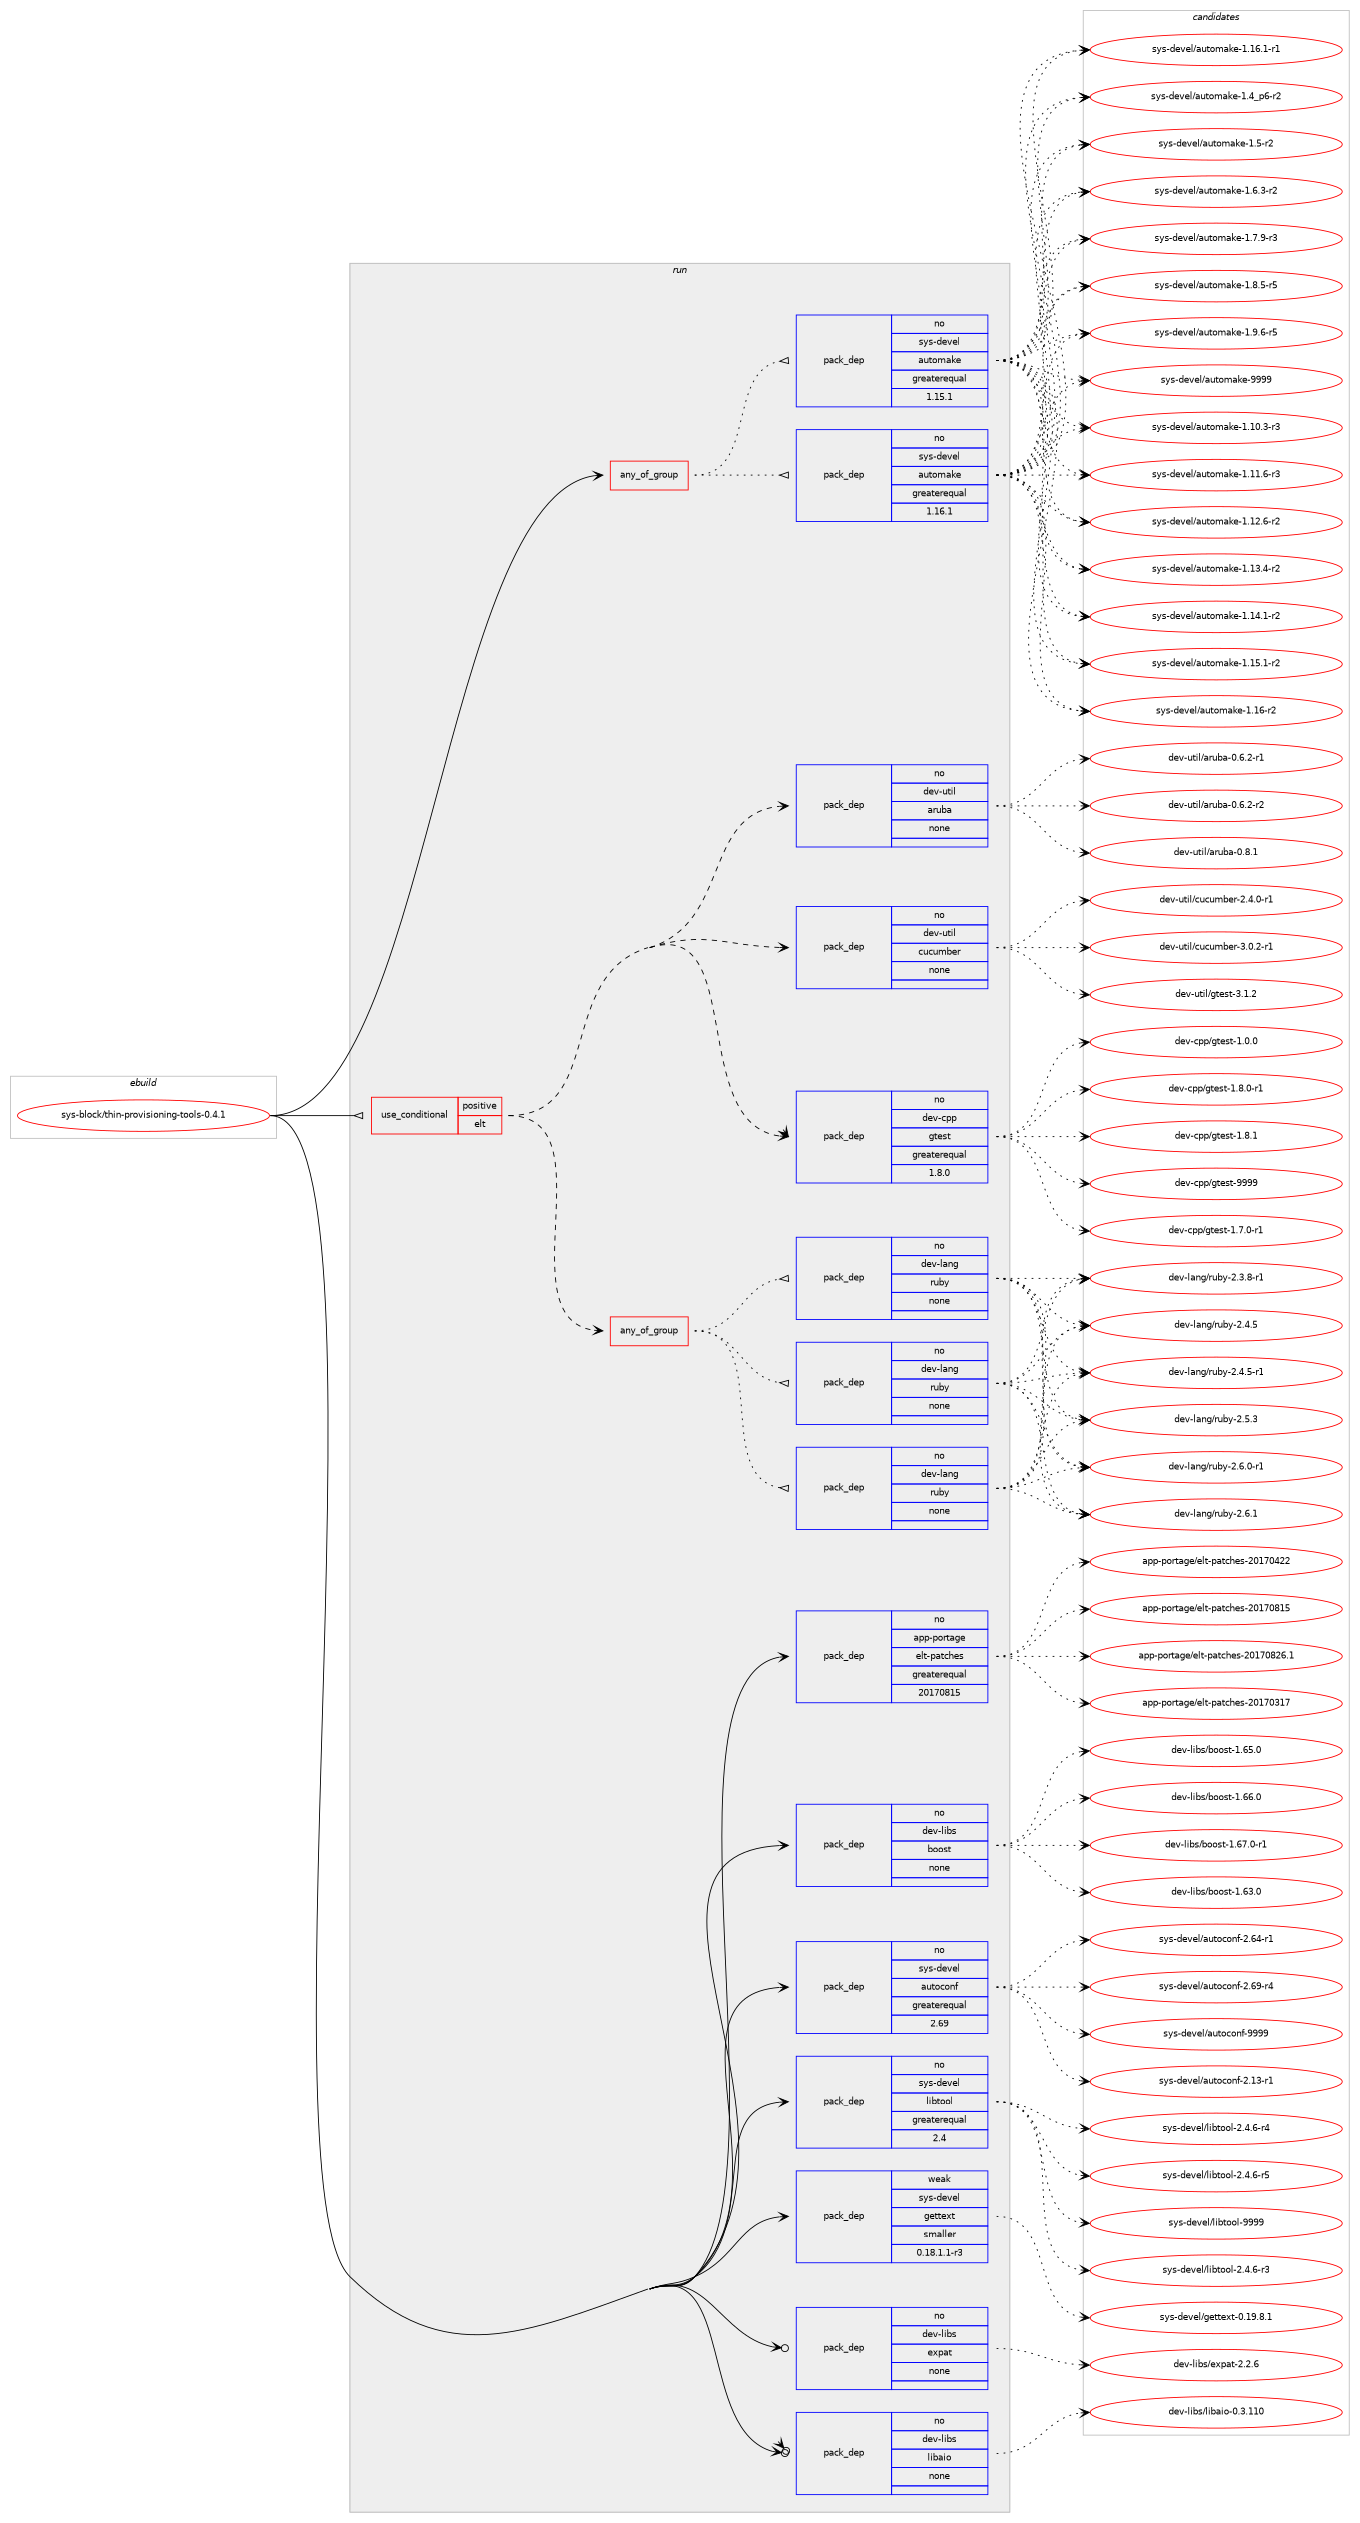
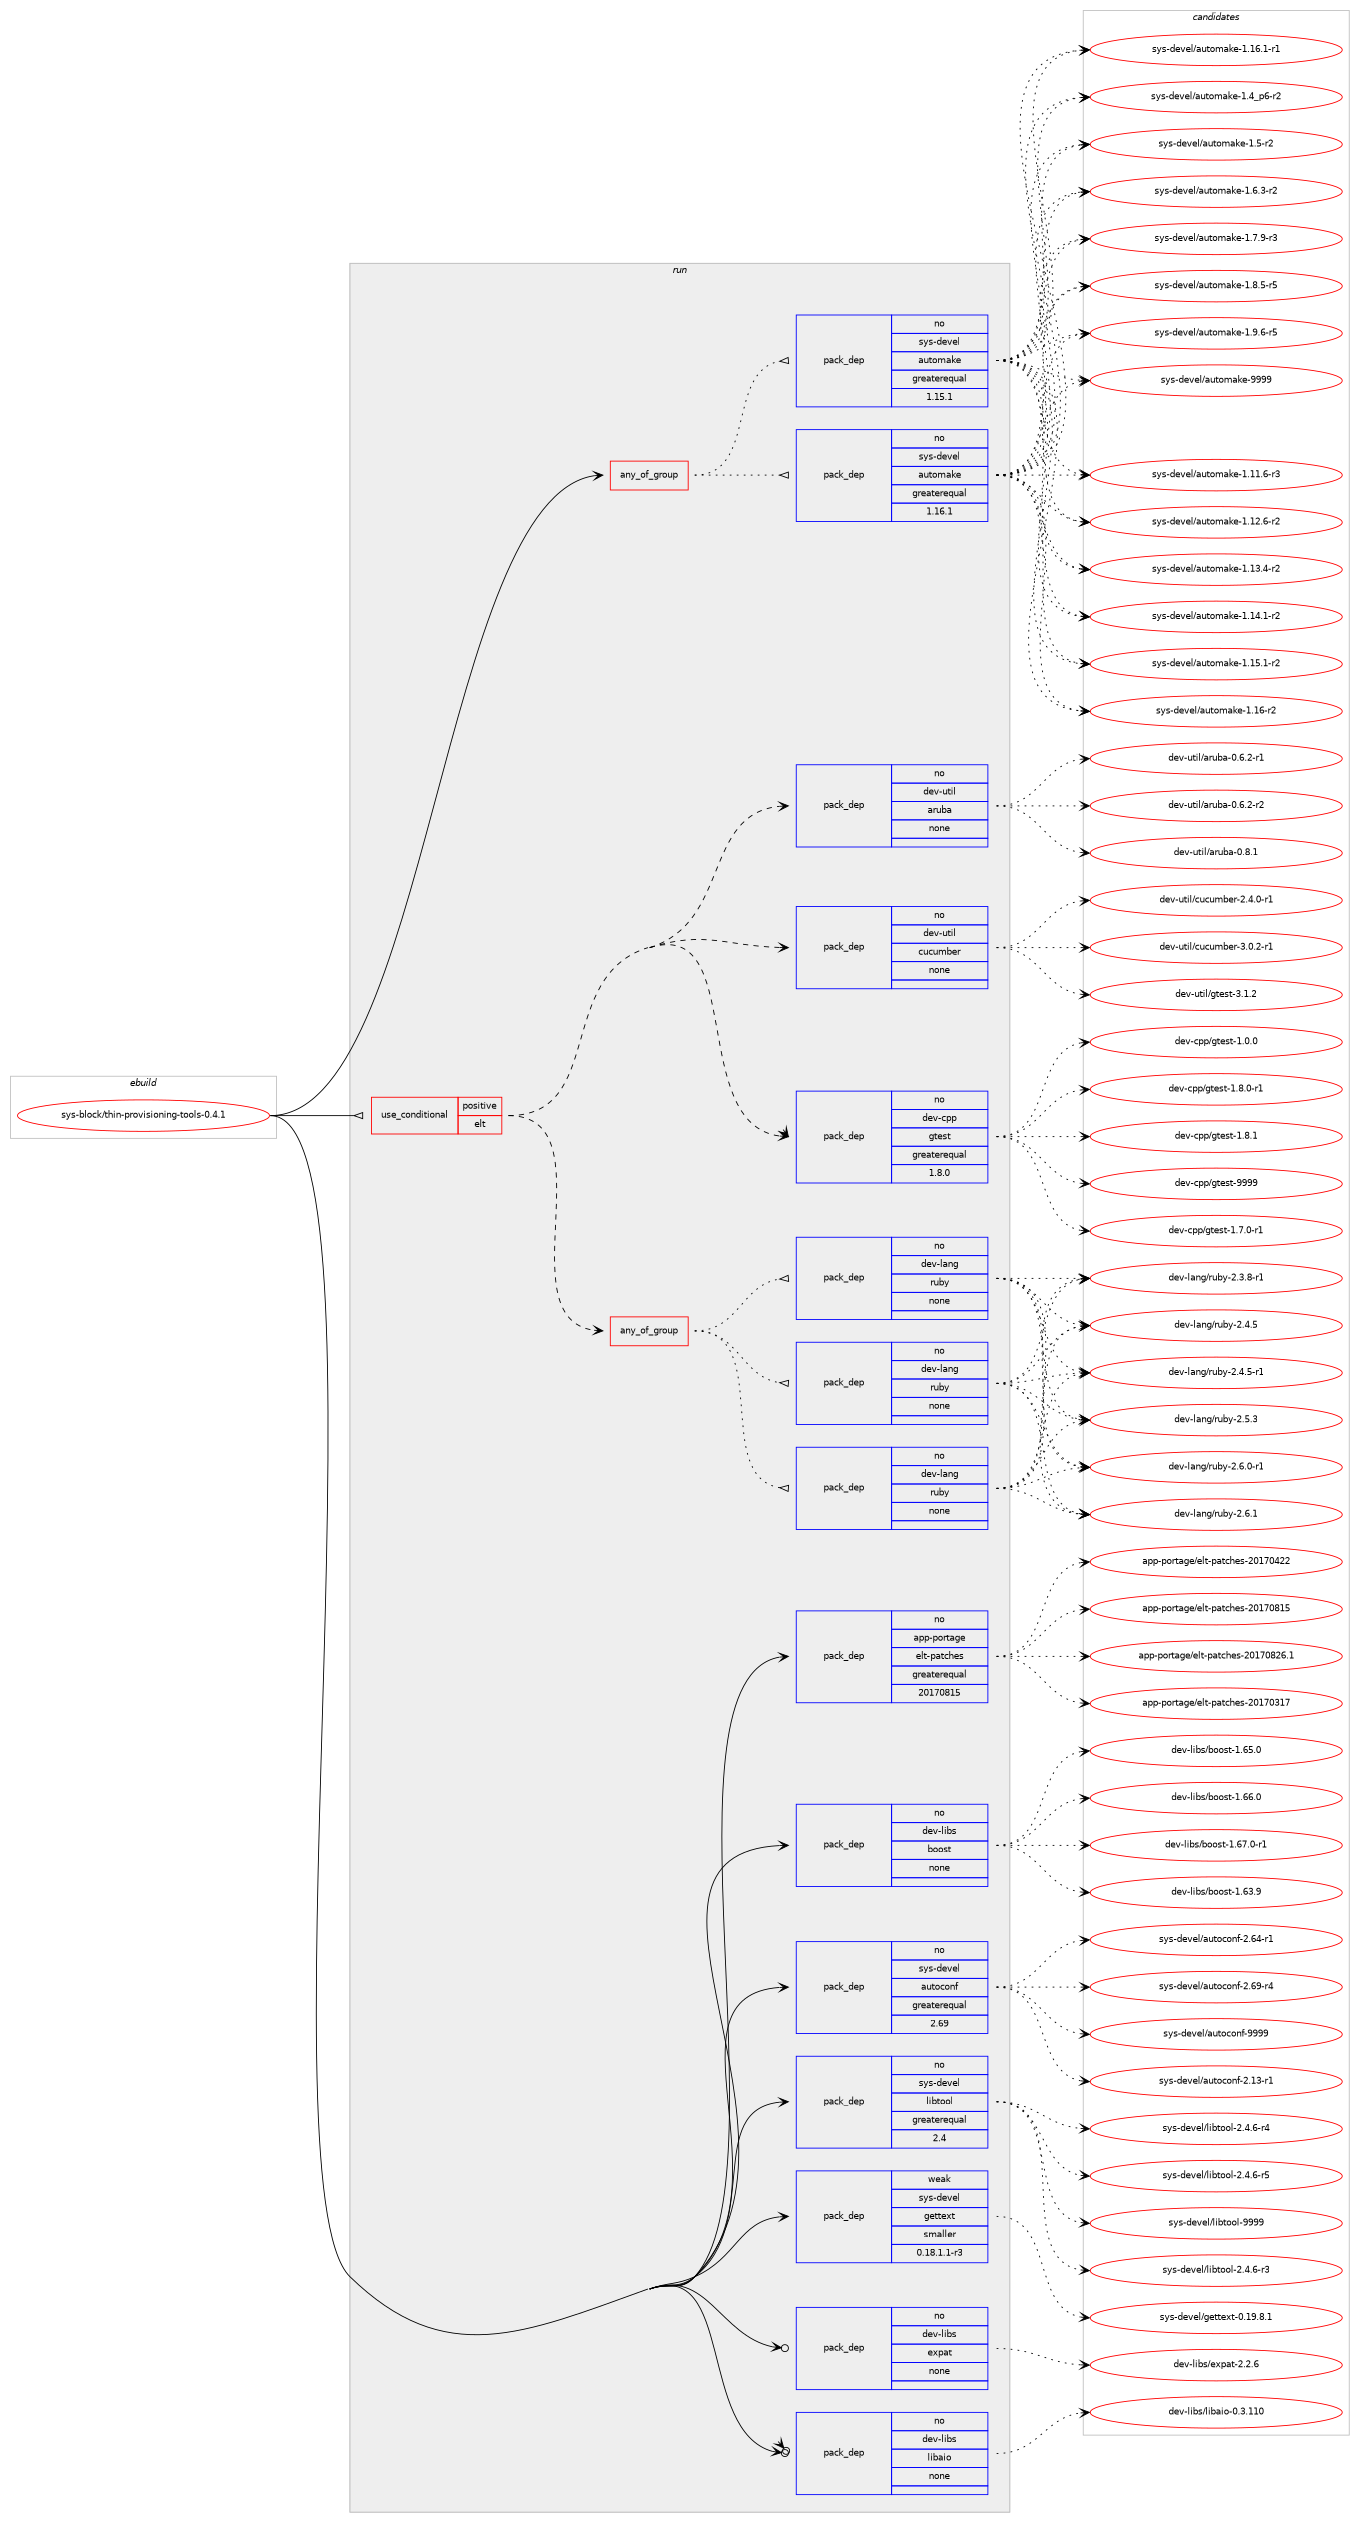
node "sys-devel/automake-1.10.3-r3": removed
node "dev-libs/boost-1.63.0": label "dev-libs/boost-1.63.0" -> "dev-libs/boost-1.63.9"
